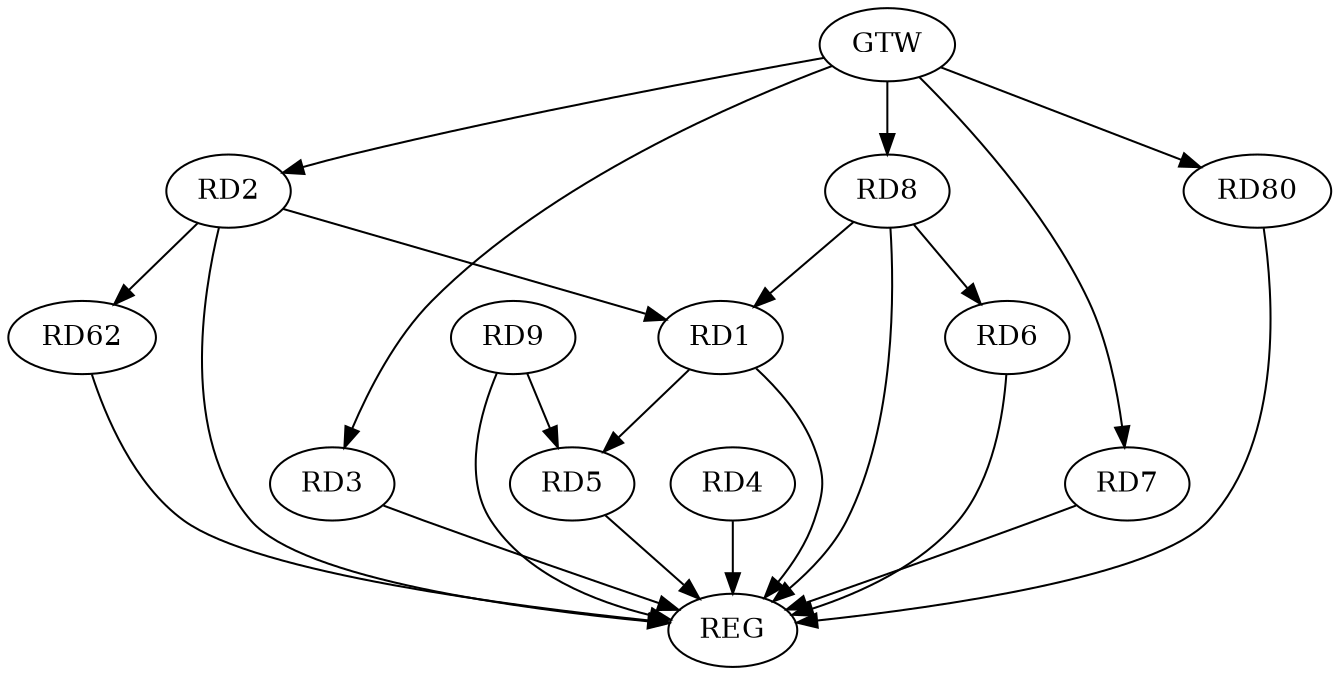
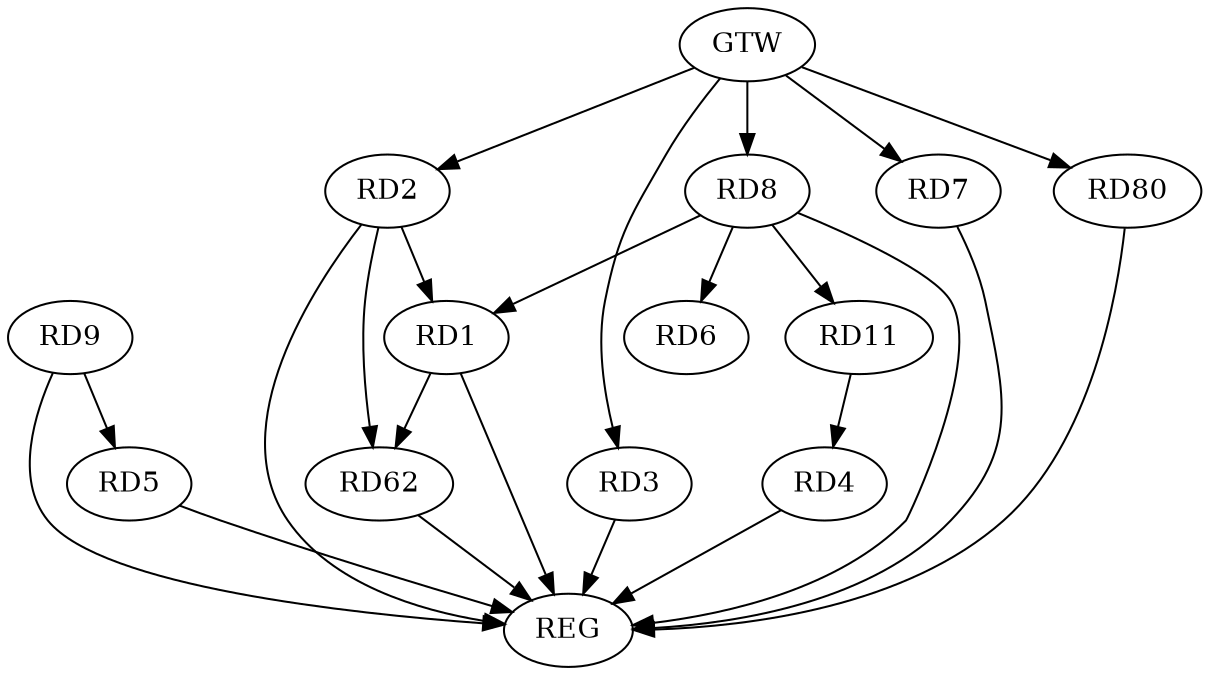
node "RD11": added
edge "RD1" -> "RD5": now "RD1" -> "RD62"
edge "RD6" -> "REG": removed
